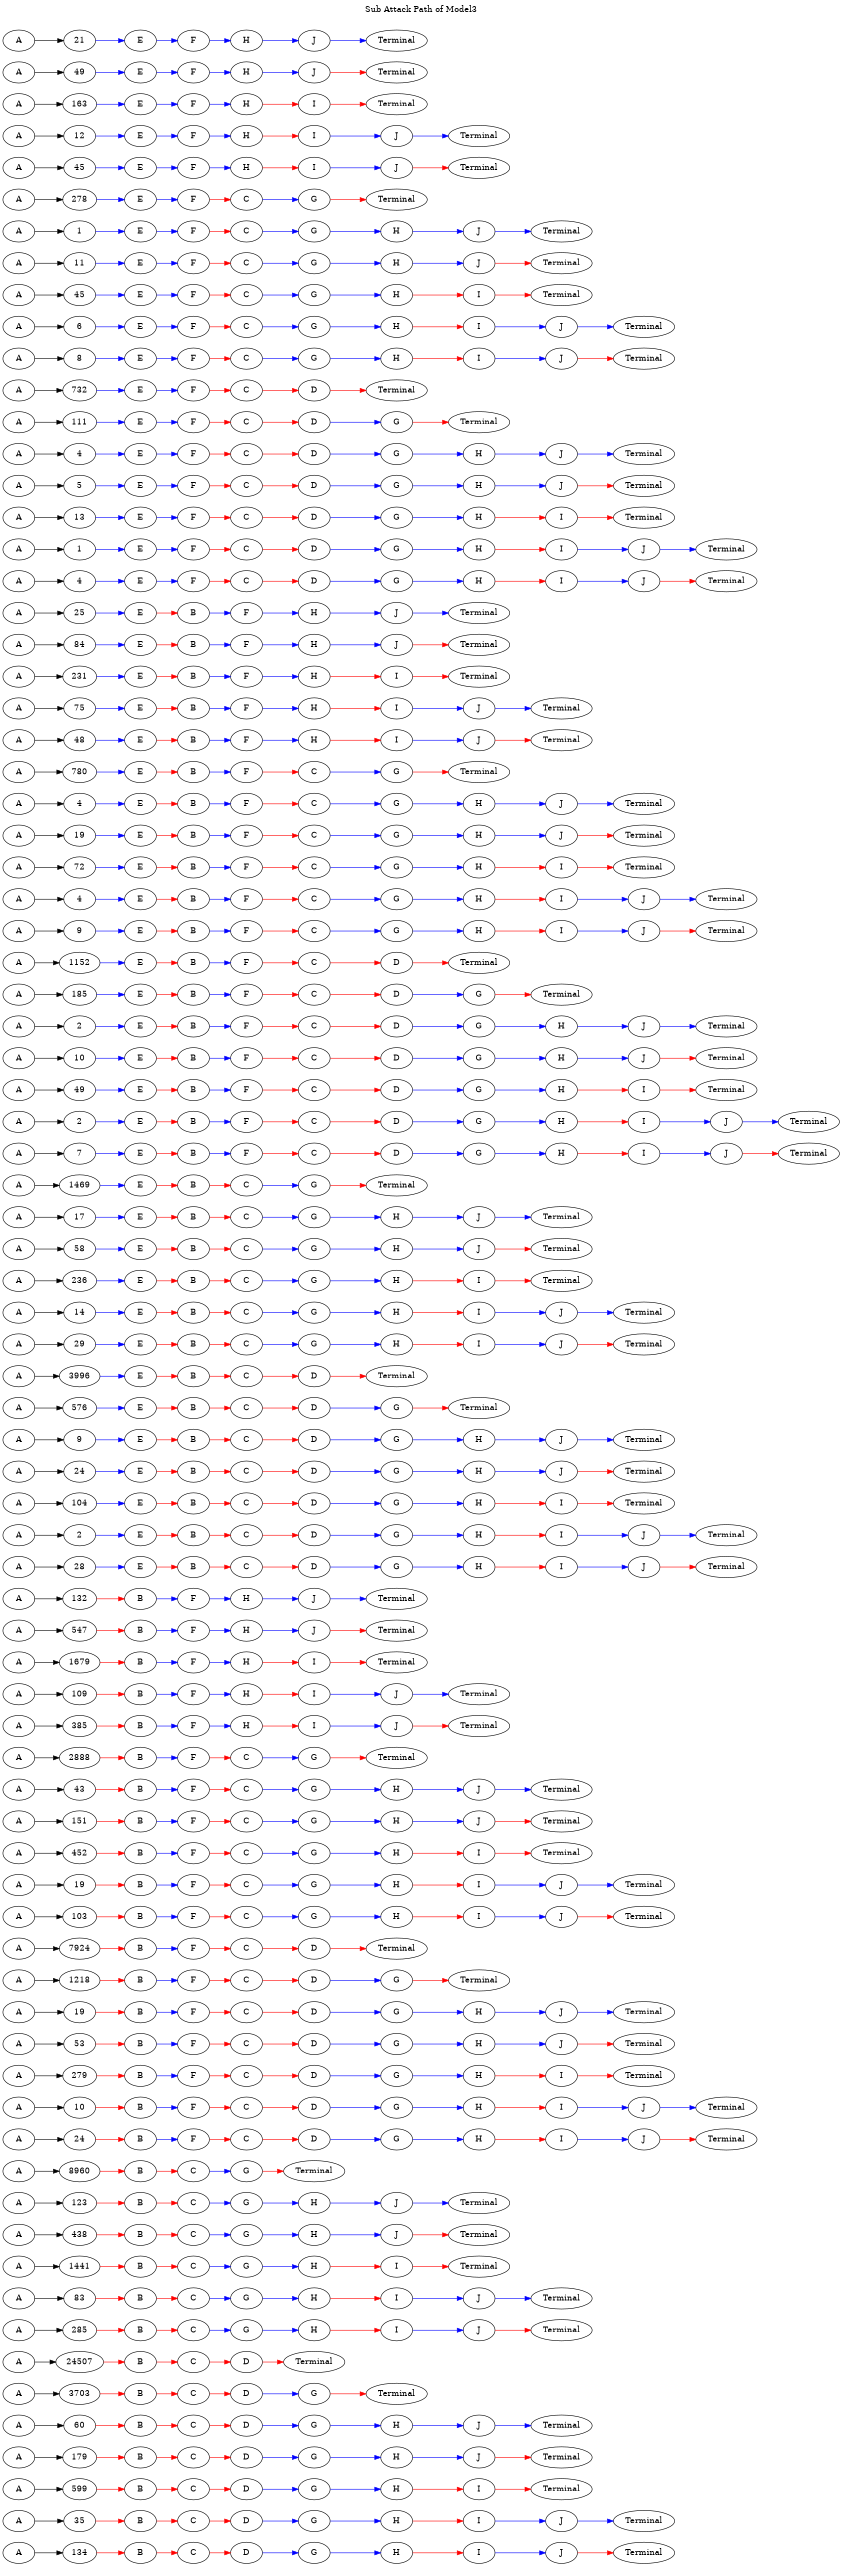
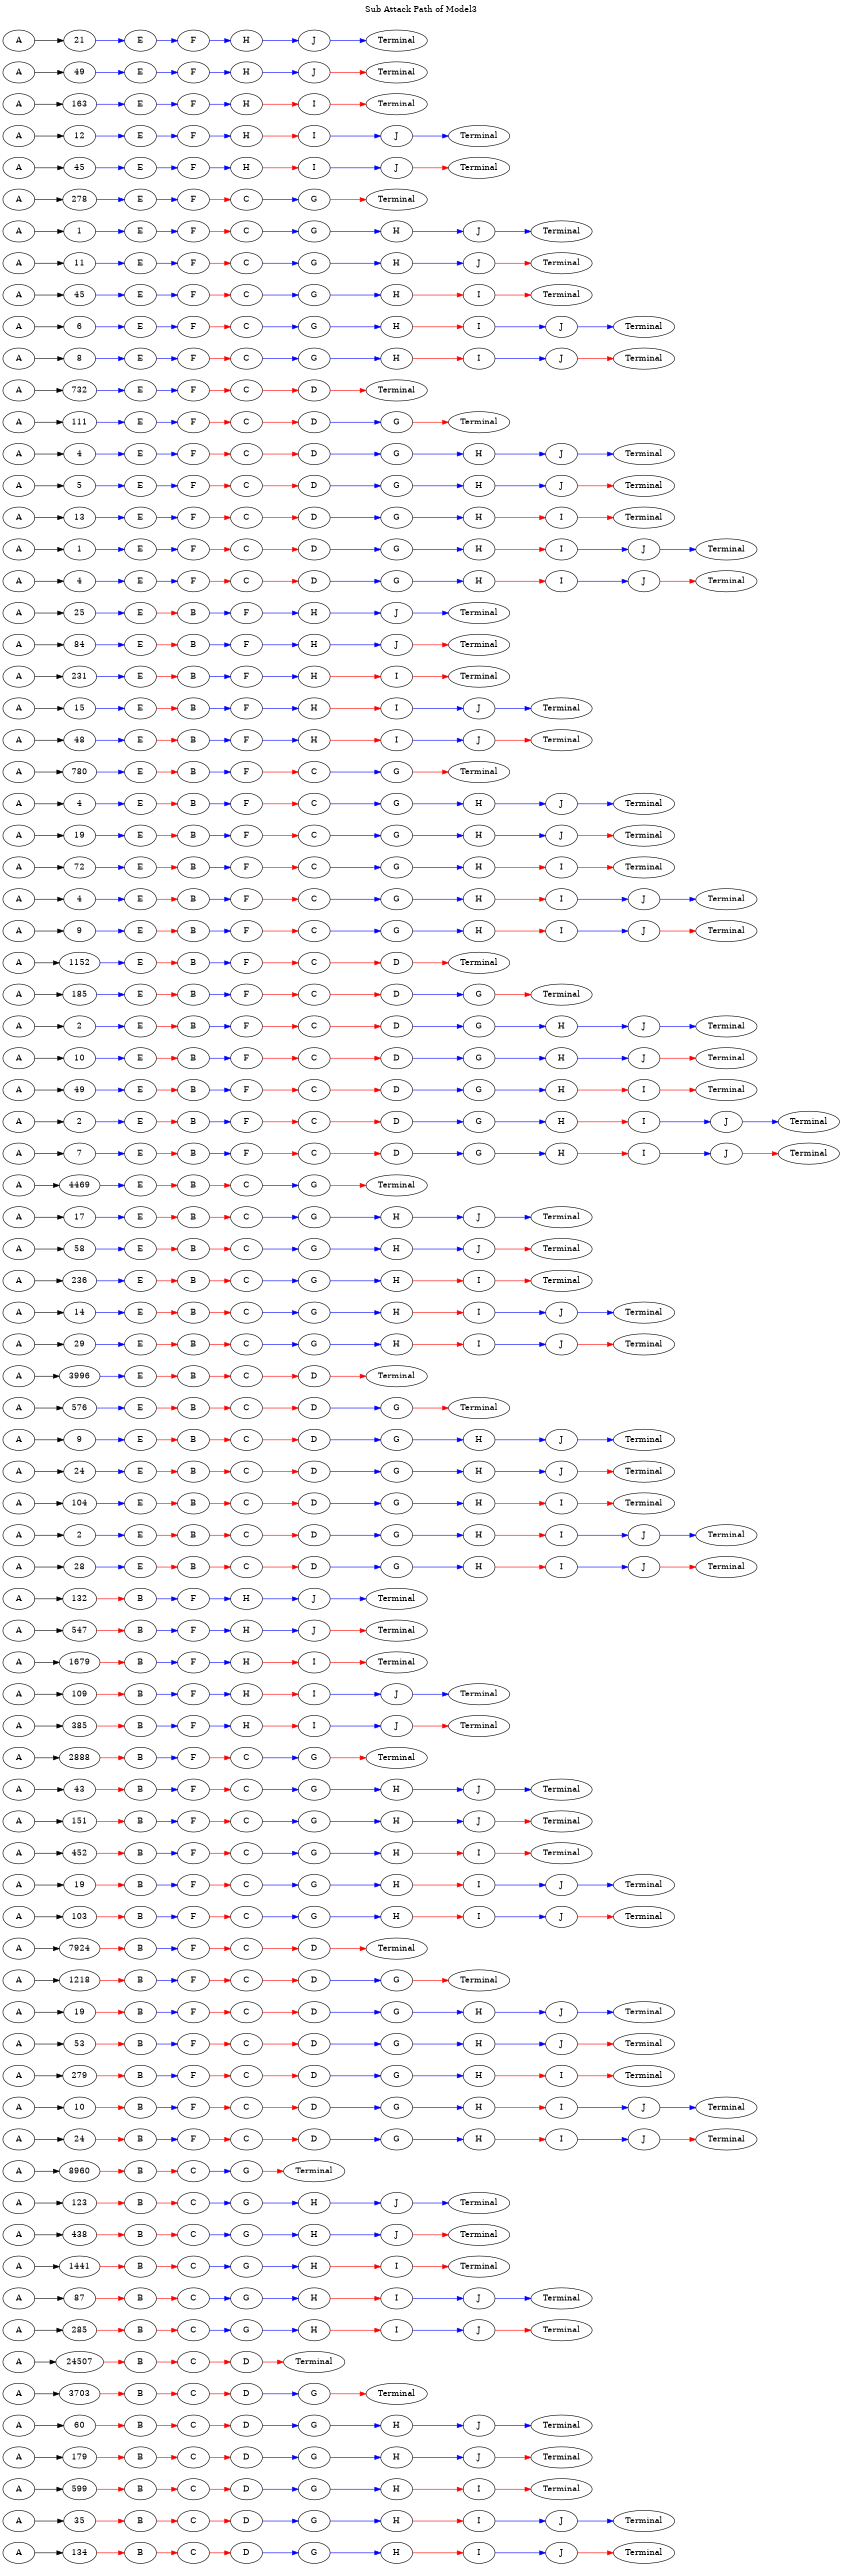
node "75": label "75" -> "15"
node "1469": label "1469" -> "4469"
node "83": label "83" -> "87"
